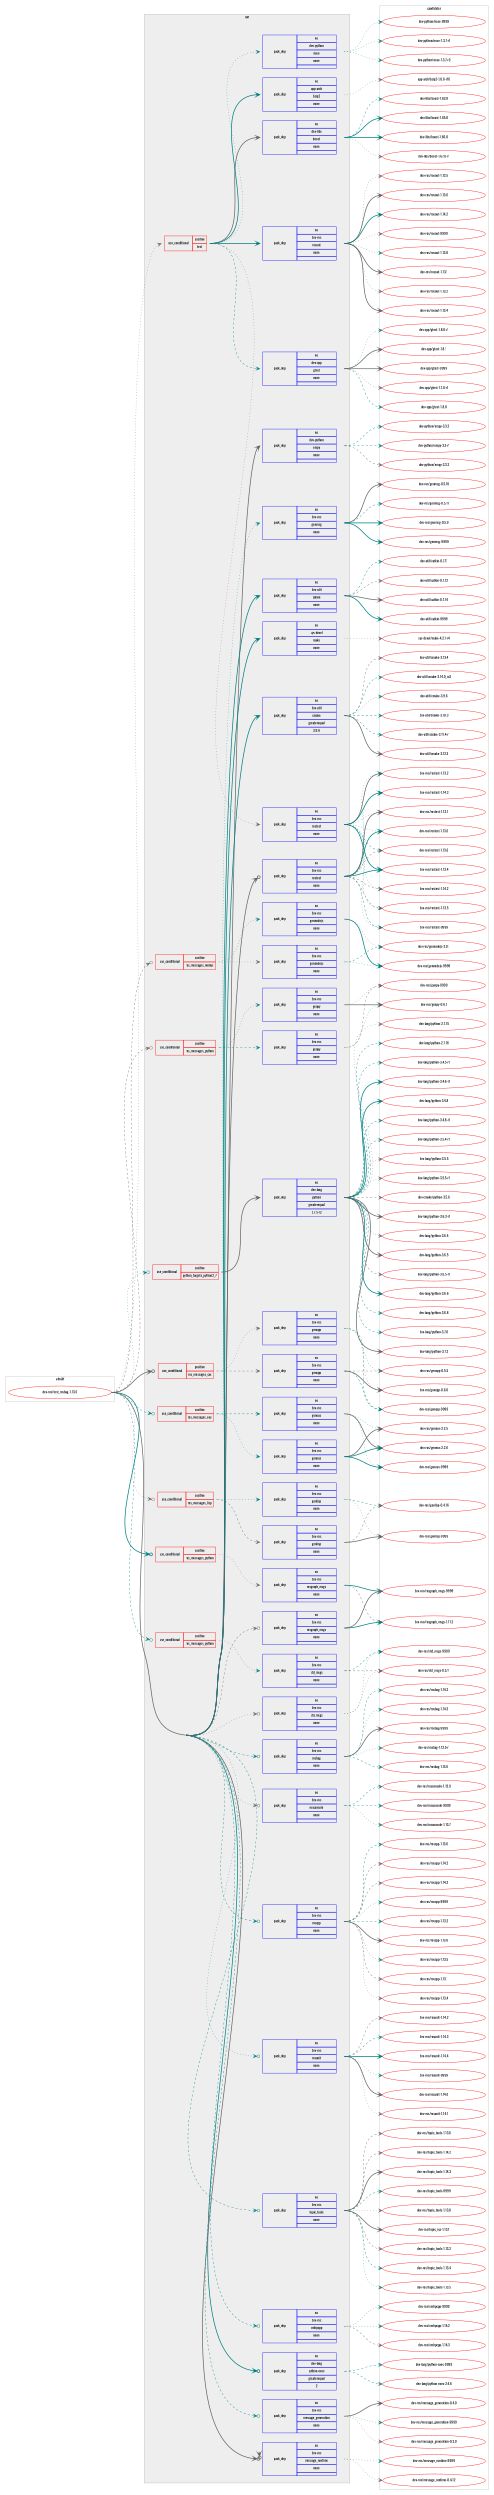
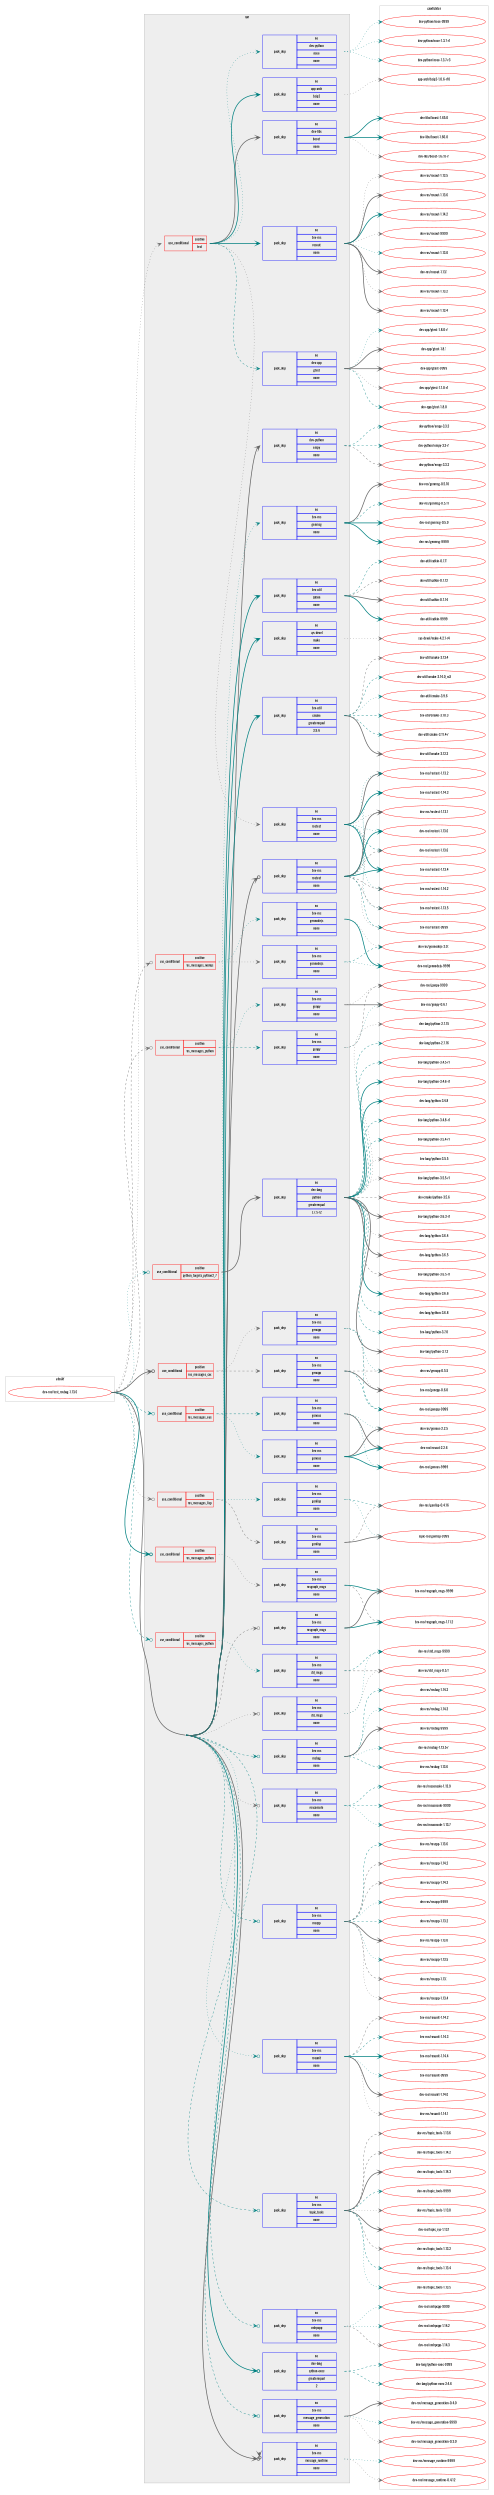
node "dev-libs/boost-1.63.0": removed
node "dev-ros/geneus-2.2.6": label "dev-ros/geneus-2.2.6" -> "dev-ros/rosout-2.2.6"
node "dev-ros/genlisp-9999": label "dev-ros/genlisp-9999" -> "topic-ros/genlisp-9999"
